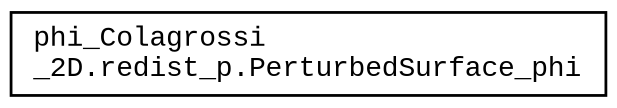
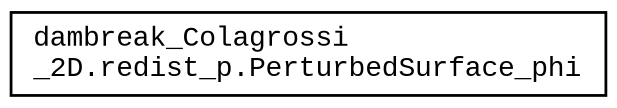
node "phi_Colagrossi _2D.redist_p.PerturbedSurface_phi": label "phi_Colagrossi _2D.redist_p.PerturbedSurface_phi" -> "dambreak_Colagrossi _2D.redist_p.PerturbedSurface_phi"
